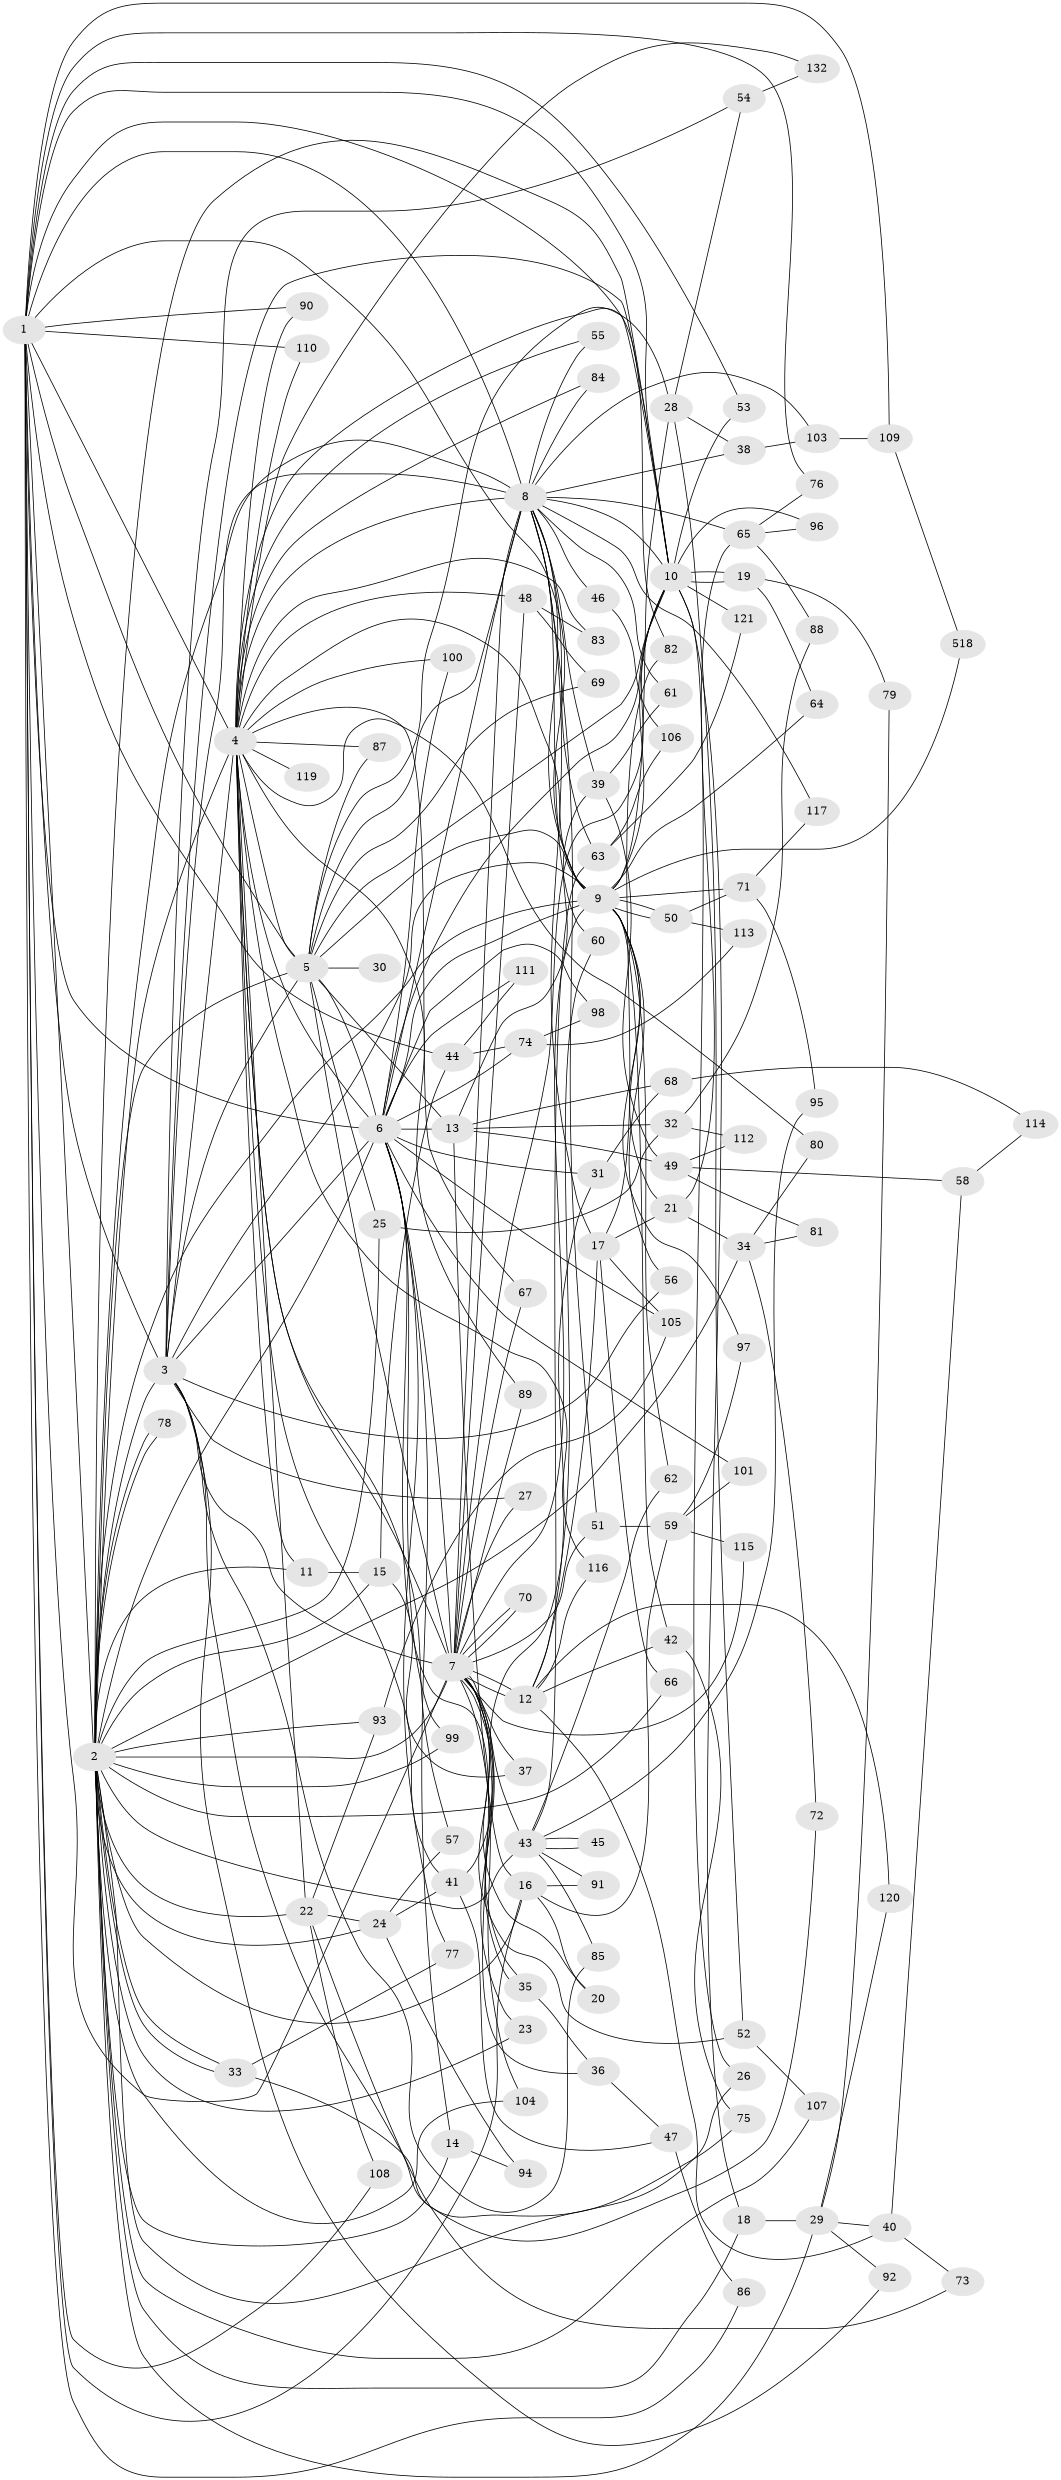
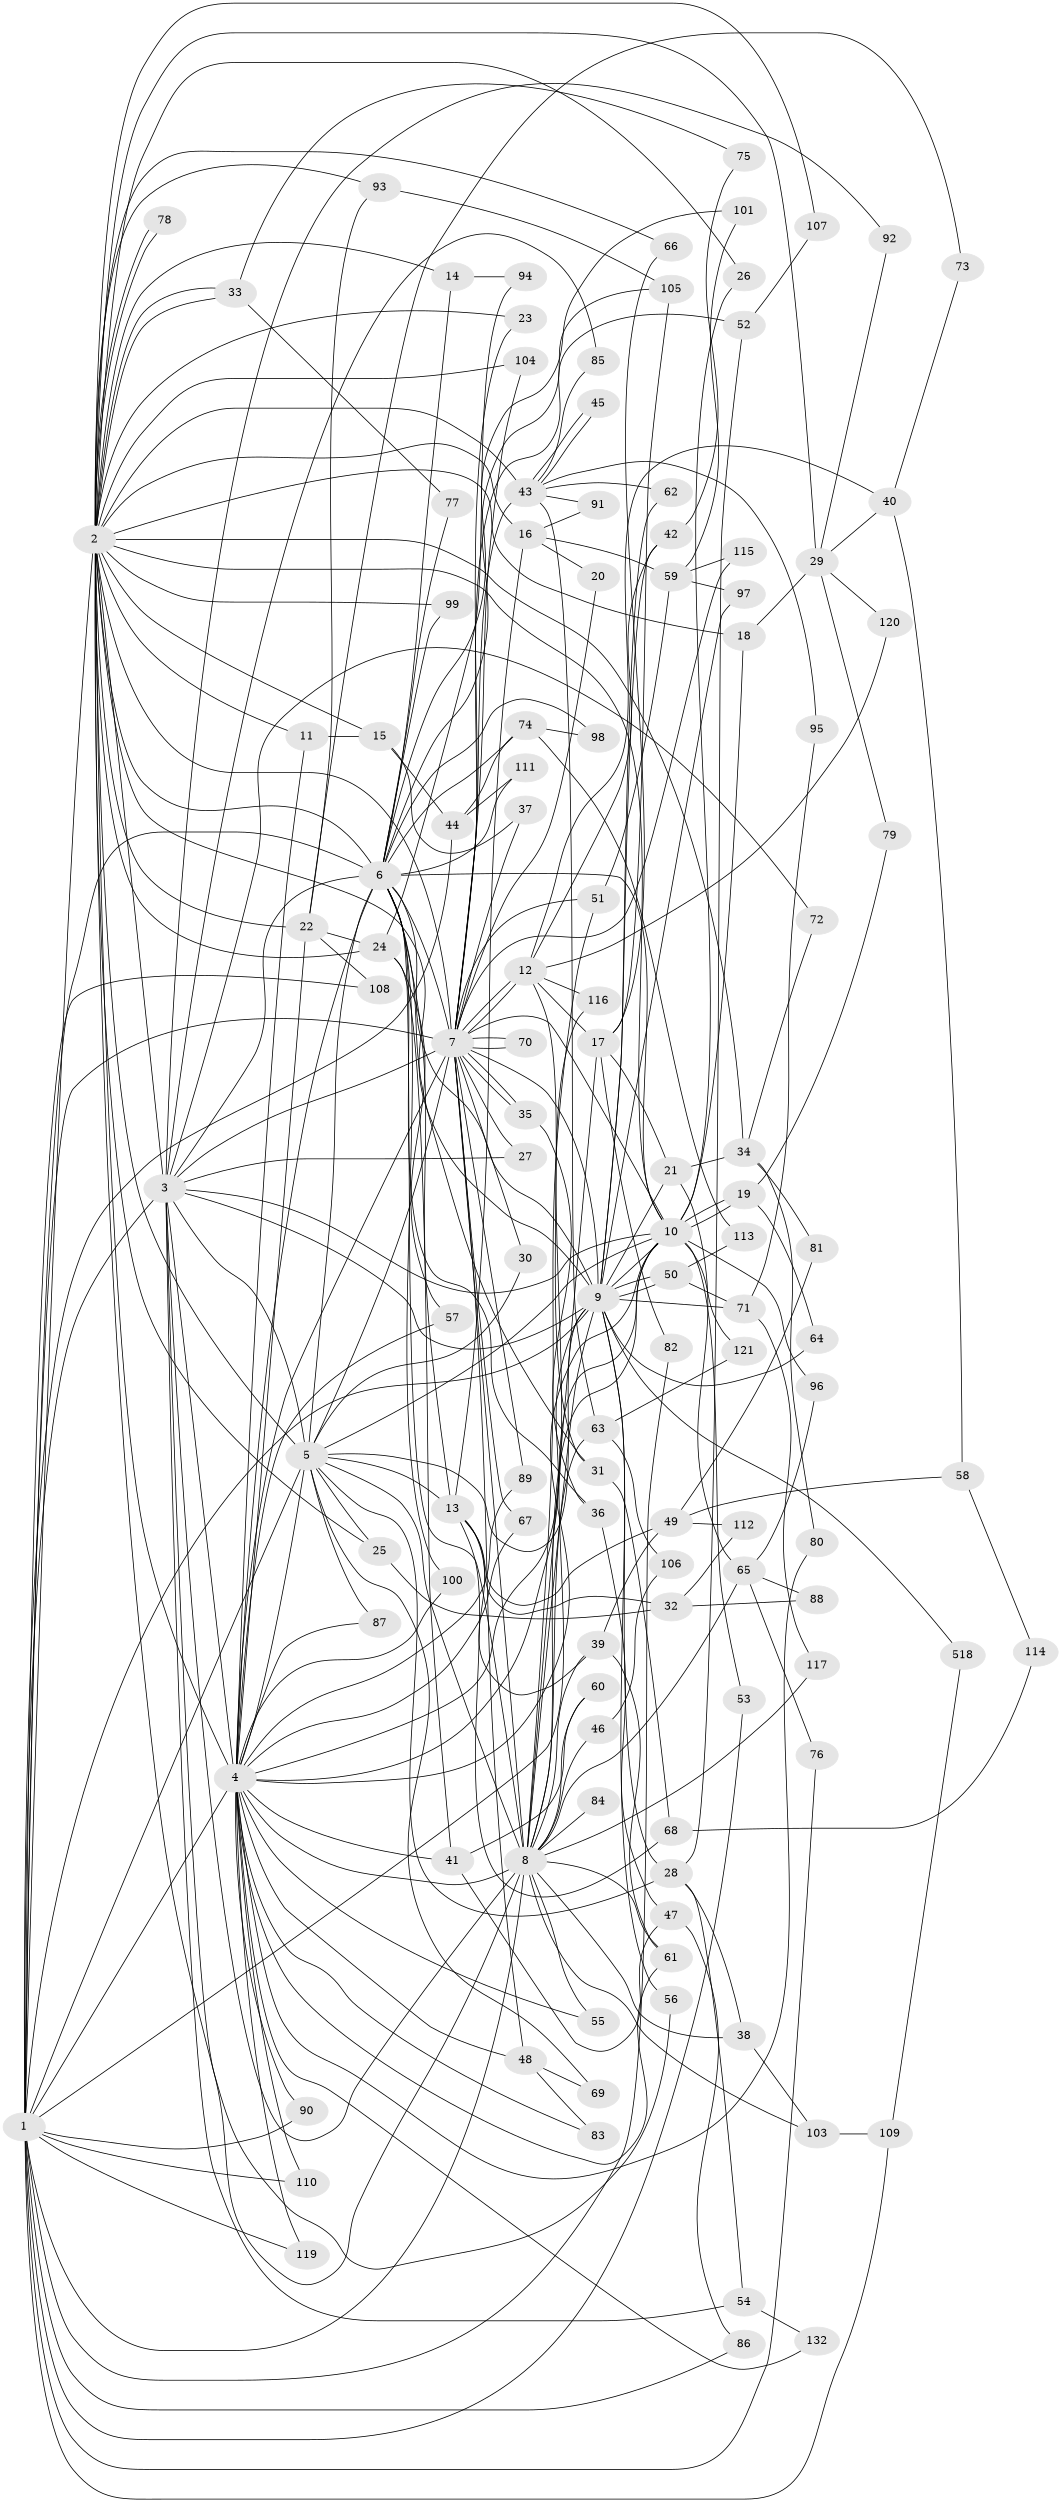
edge "84" -- "4": now "61" -- "4"
edge "7" -- "30": added
edge "1" -- "16": now "1" -- "119"
